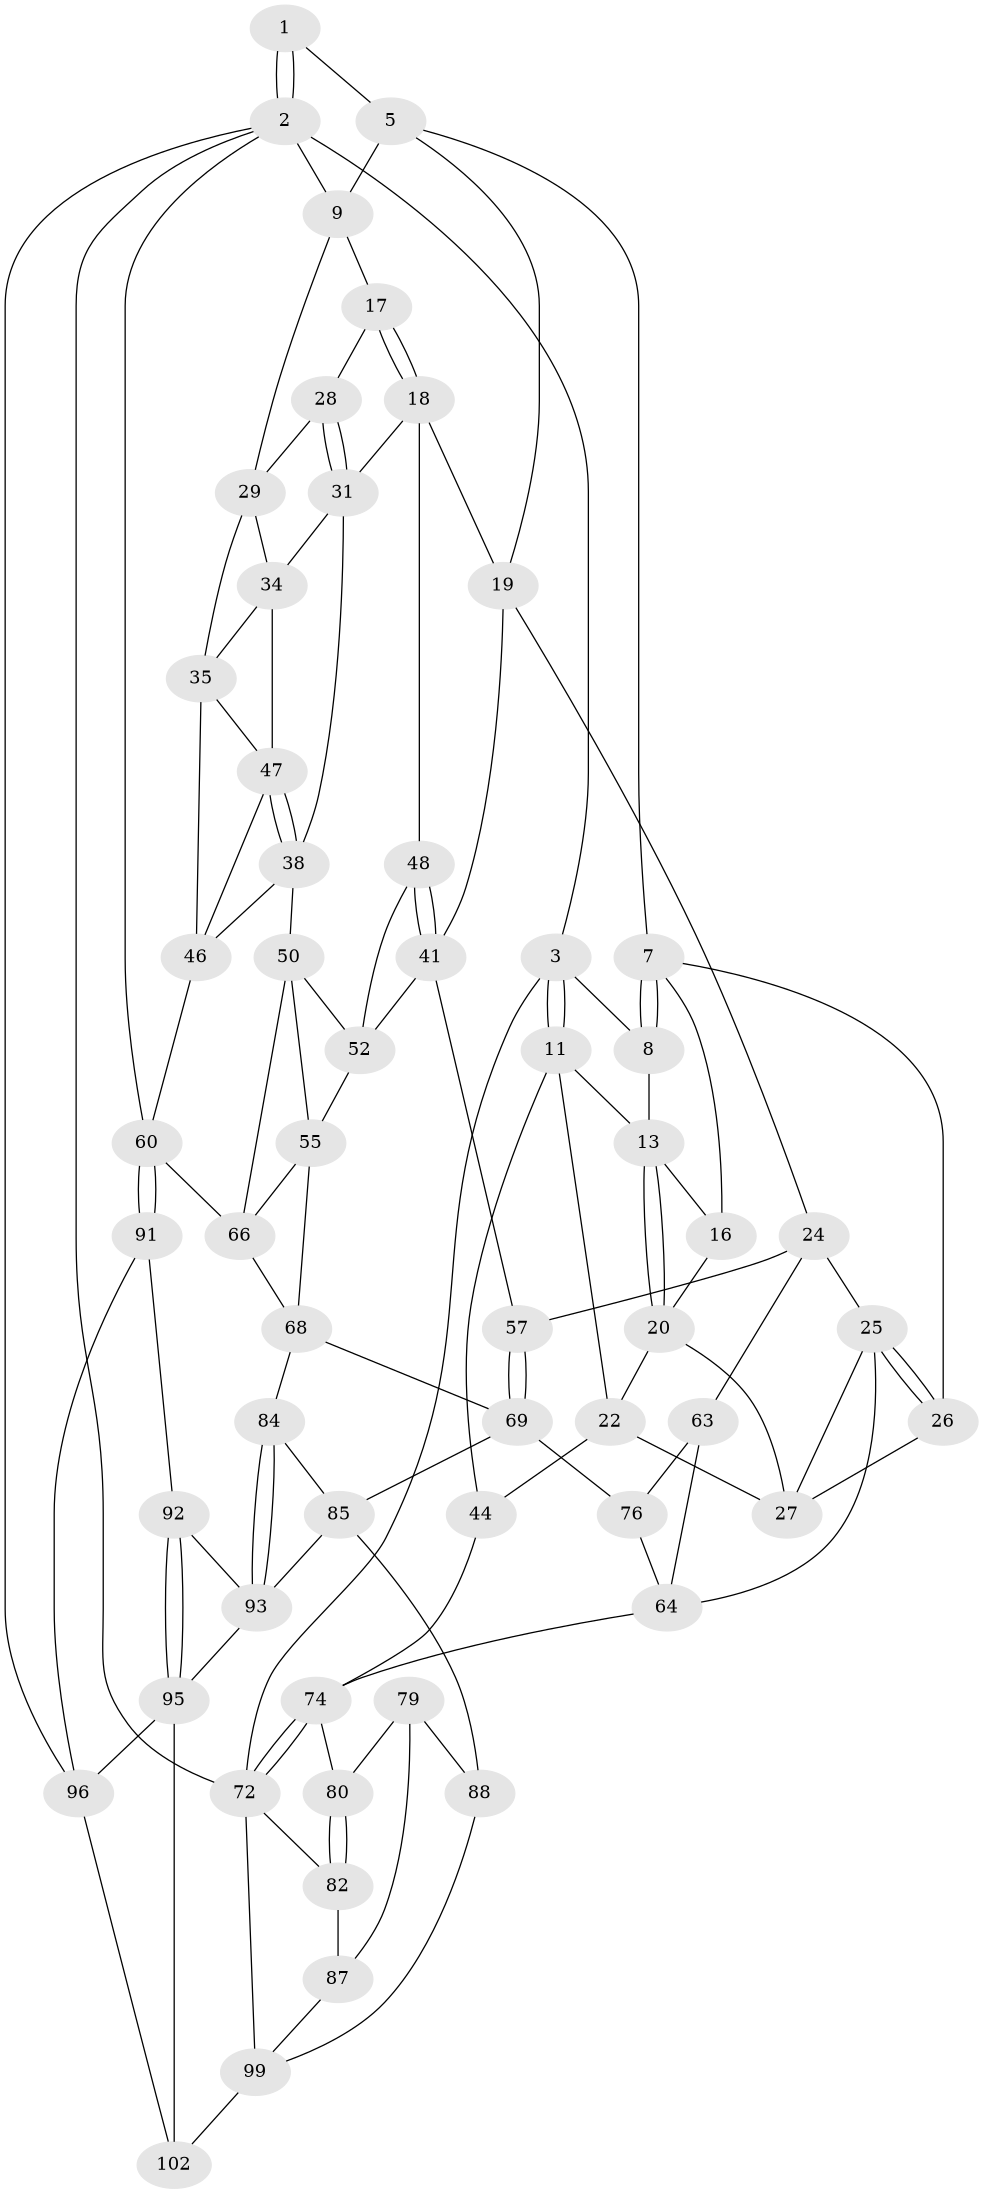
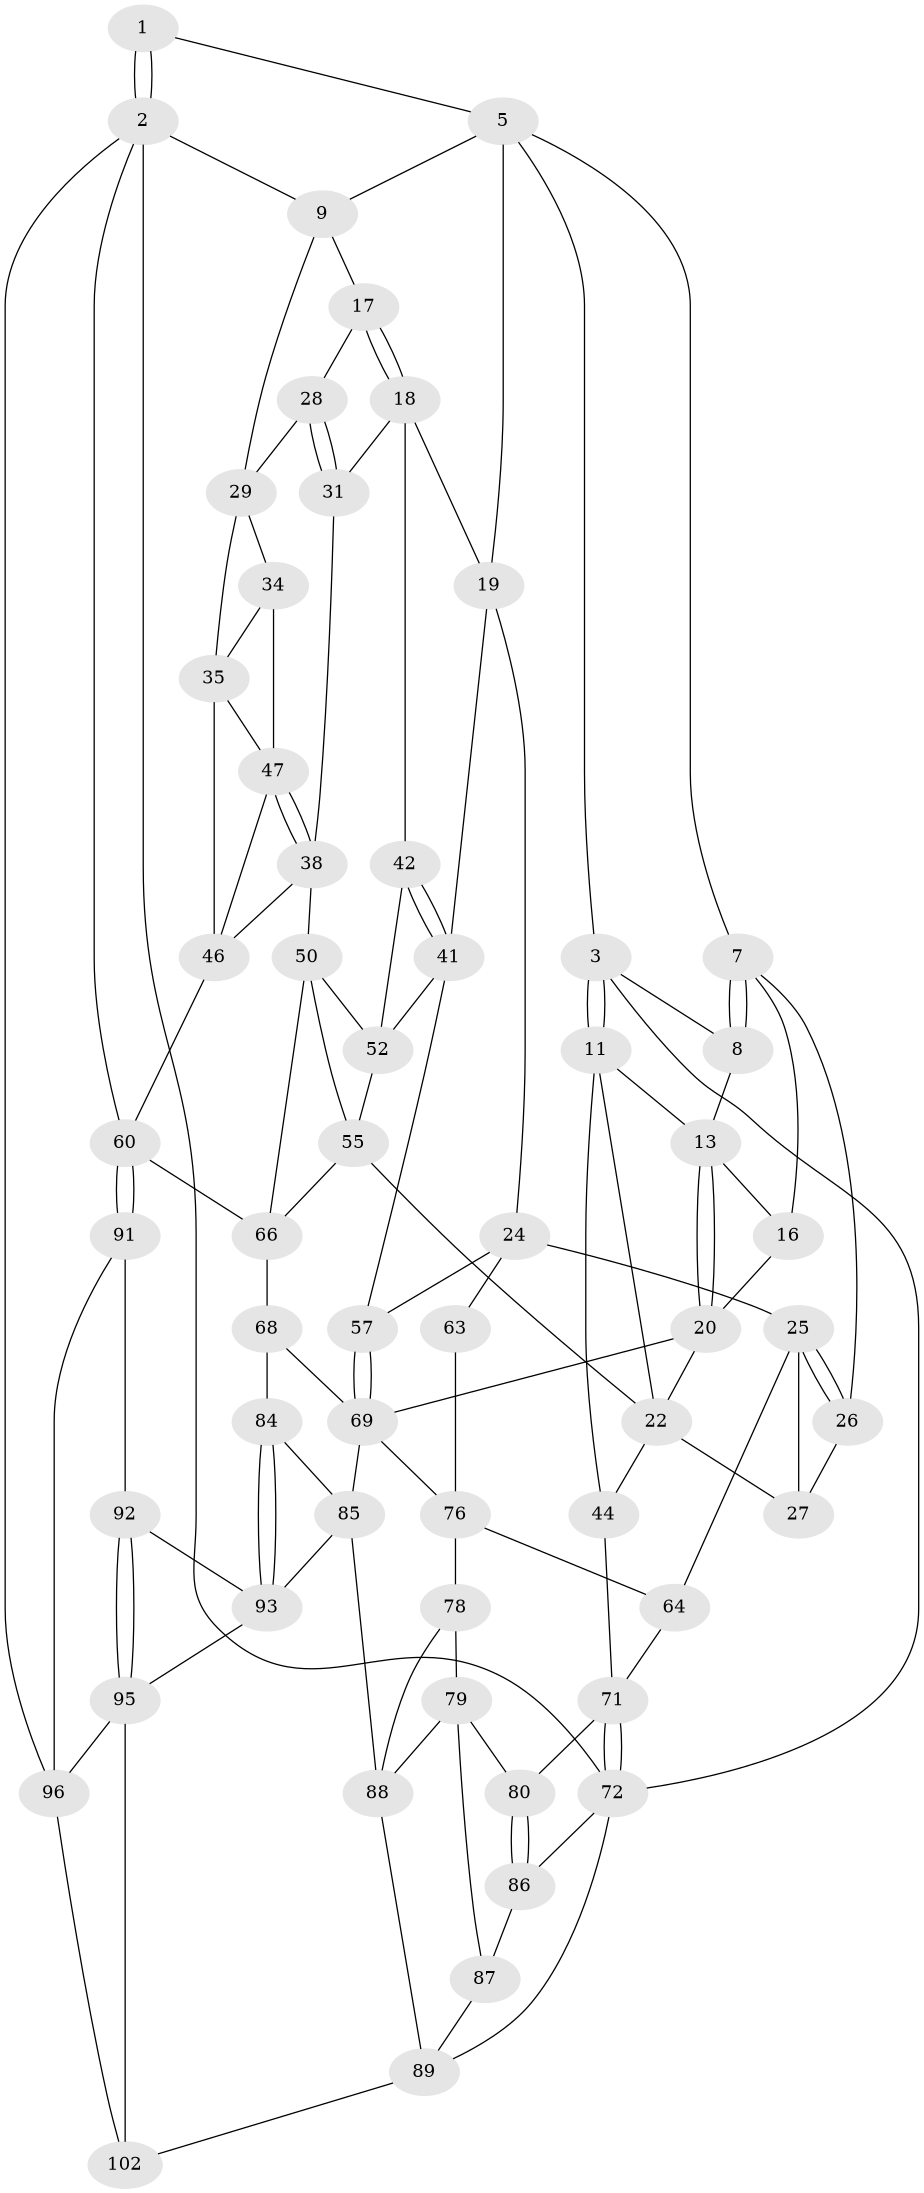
edge "2" -- "3": now "5" -- "3"
edge "31" -- "34": removed
node "48": label "48" -> "42"
edge "55" -- "68": now "55" -- "22"
edge "20" -- "27": now "20" -- "69"
edge "63" -- "64": removed
node "78": added
node "74": label "74" -> "71"
node "82": label "82" -> "86"
node "99": label "99" -> "89"
